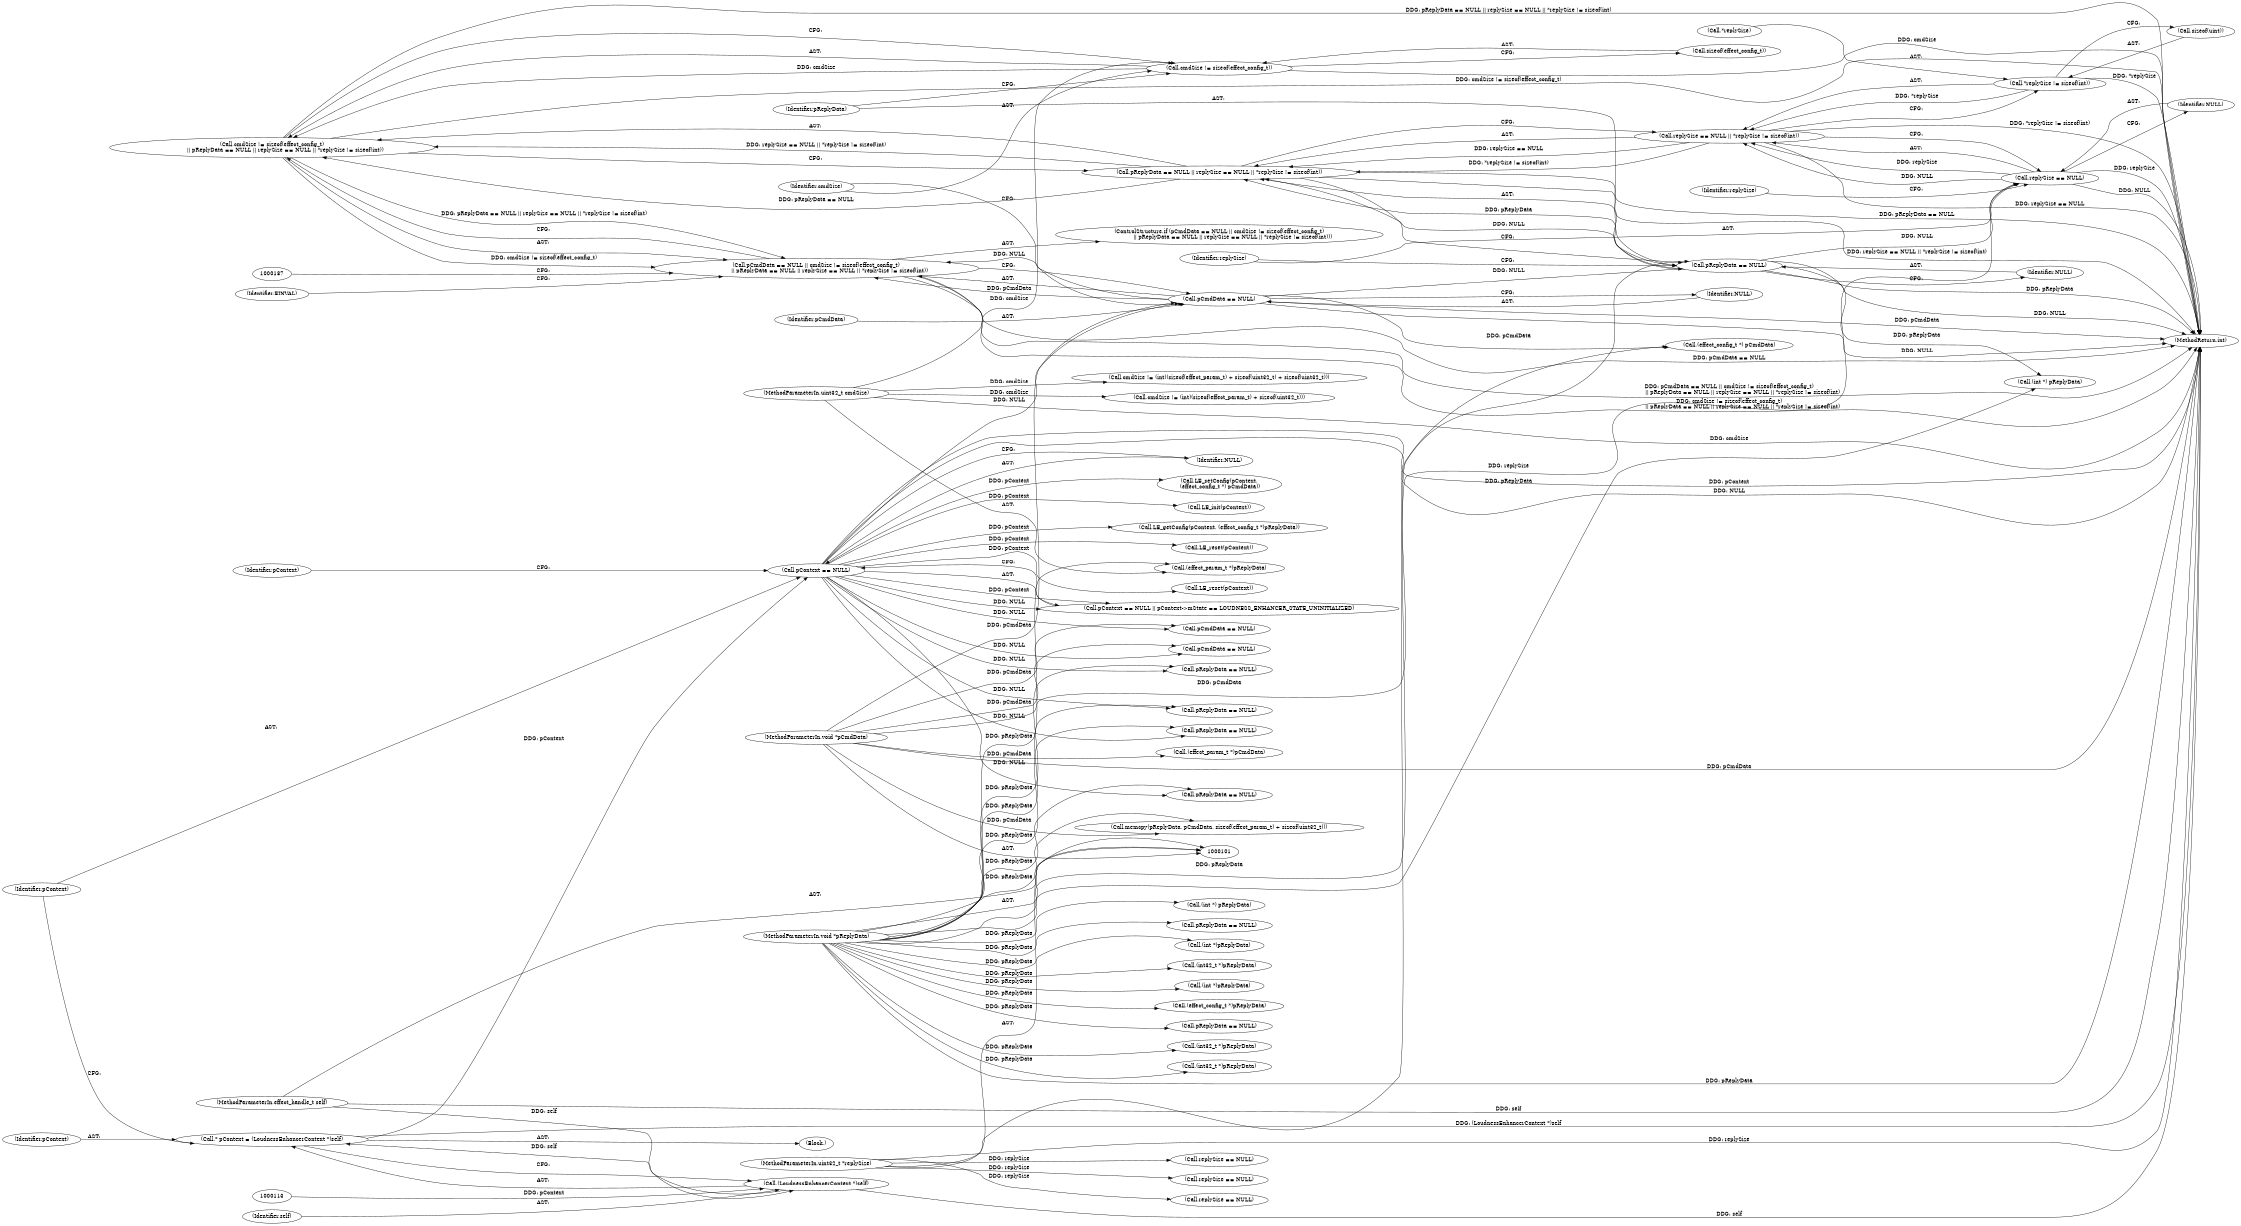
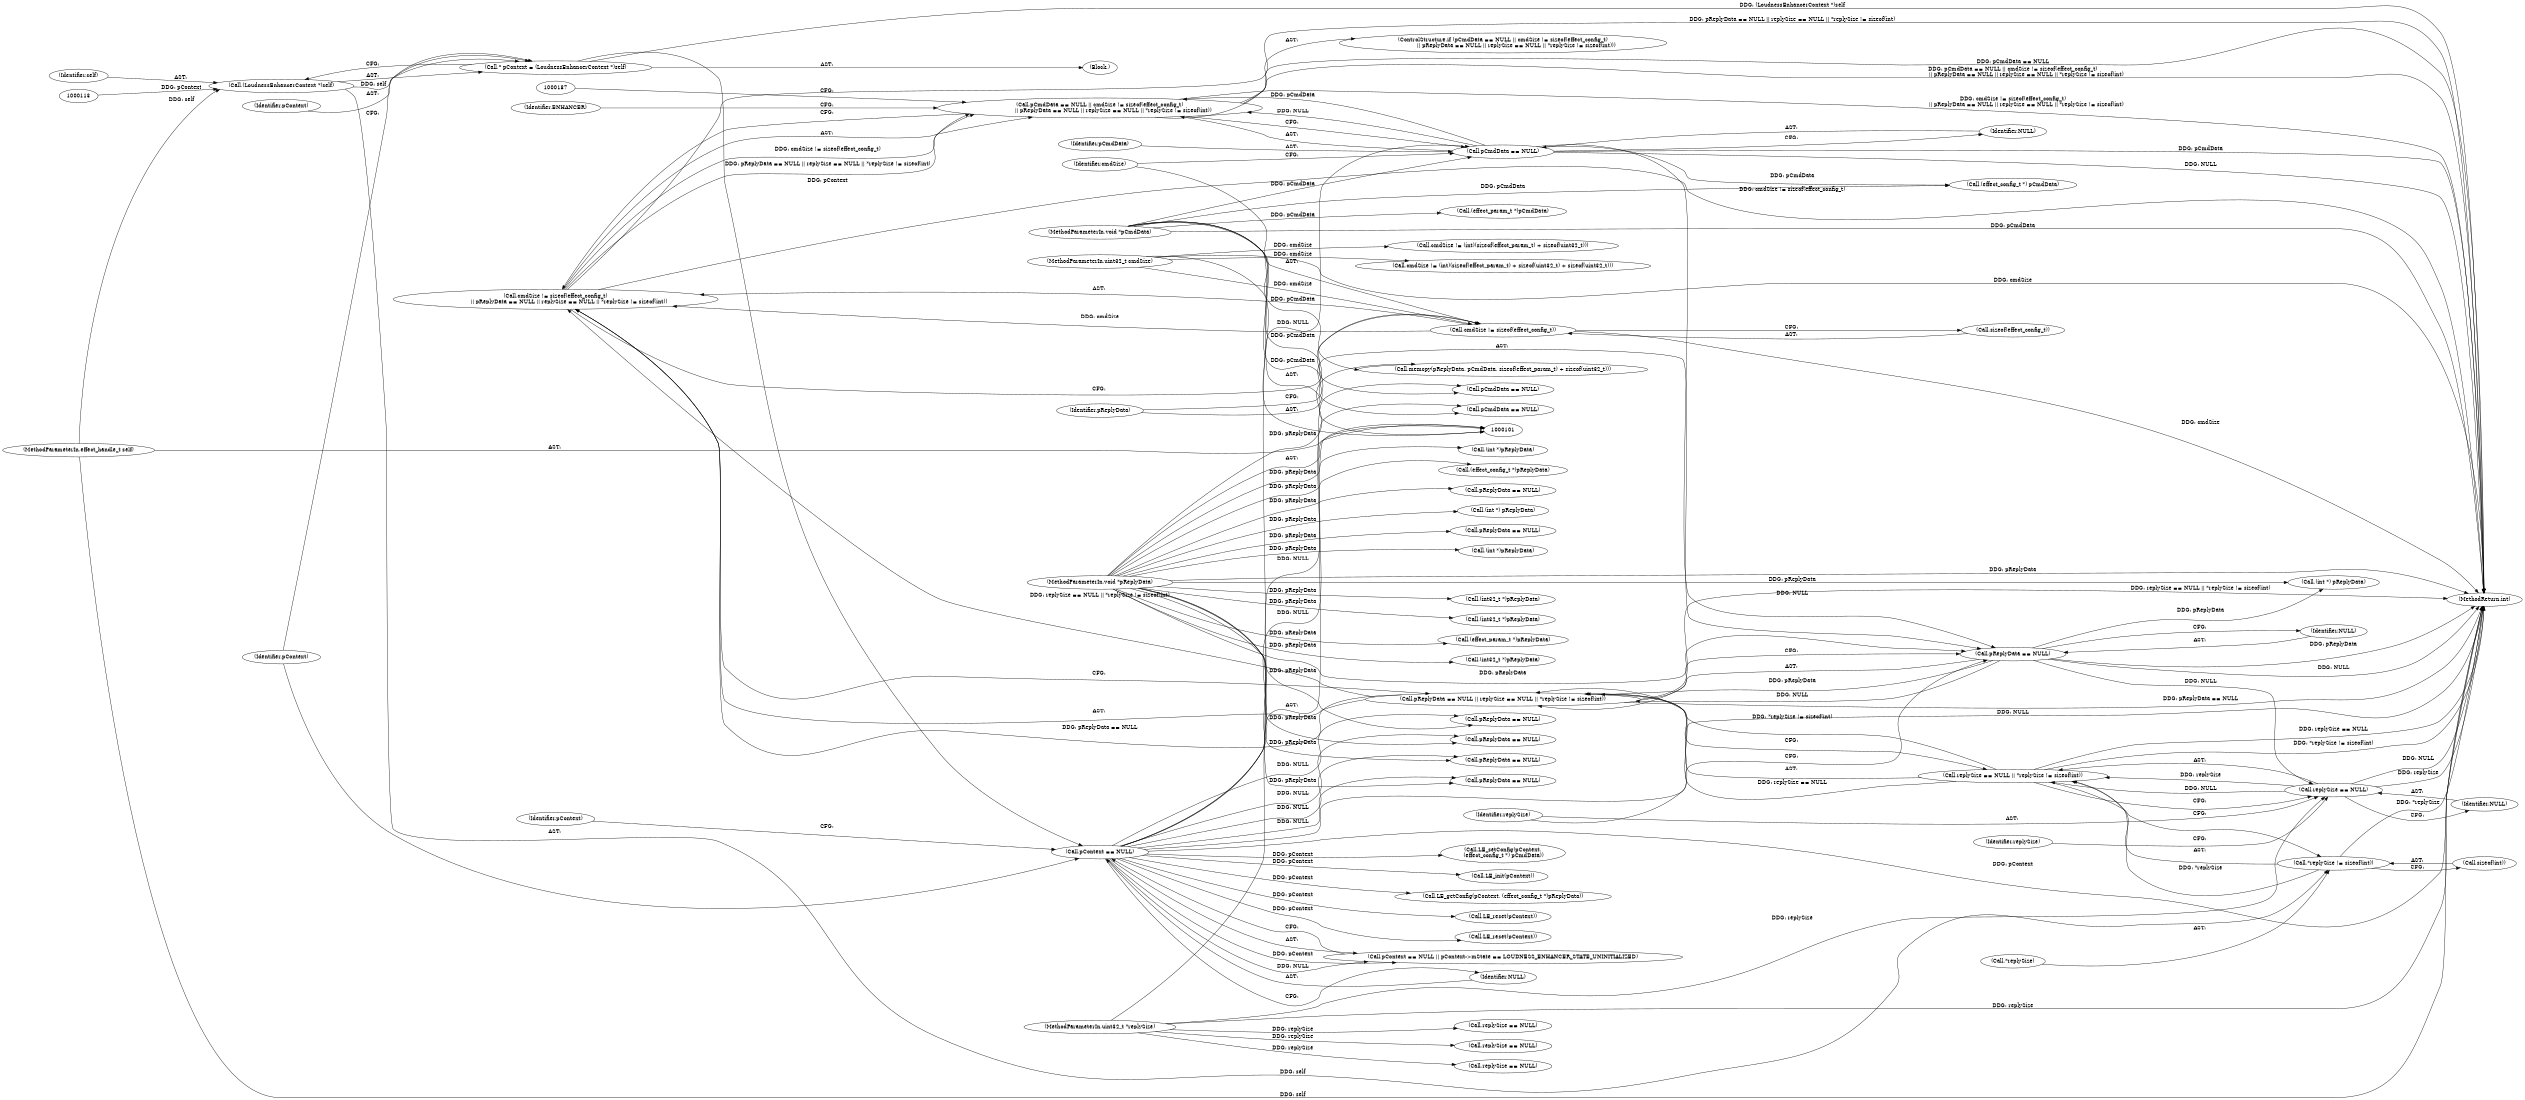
node "(Call,sizeof(uint))": label "(Call,sizeof(uint))" -> "(Call,sizeof(int))"
node "(Identifier,EINVAL)": label "(Identifier,EINVAL)" -> "(Identifier,ENHANCER)"
edge "(MethodParameterIn,uint32_t cmdSize)" -> "(Call,(effect_param_t *)pReplyData)": now "(MethodParameterIn,uint32_t cmdSize)" -> "1000101"
edge "(Call,(LoudnessEnhancerContext *)self)" -> "(MethodReturn,int)": now "(Call,(LoudnessEnhancerContext *)self)" -> "(Call,*replySize != sizeof(int))"
